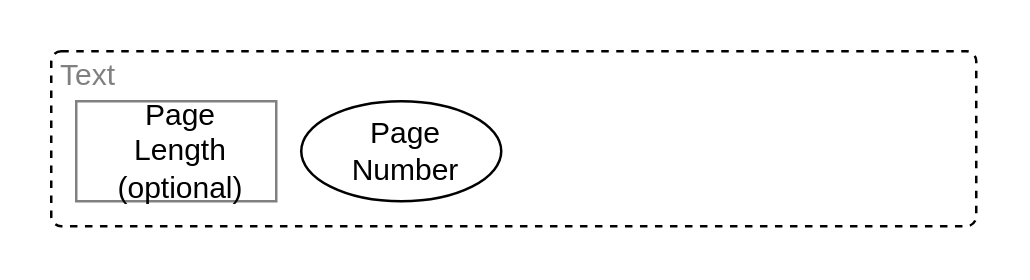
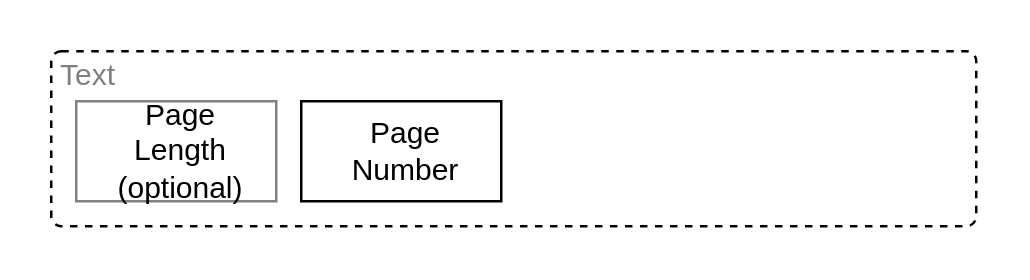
node "Page Number": shape ellipse -> rectangle
